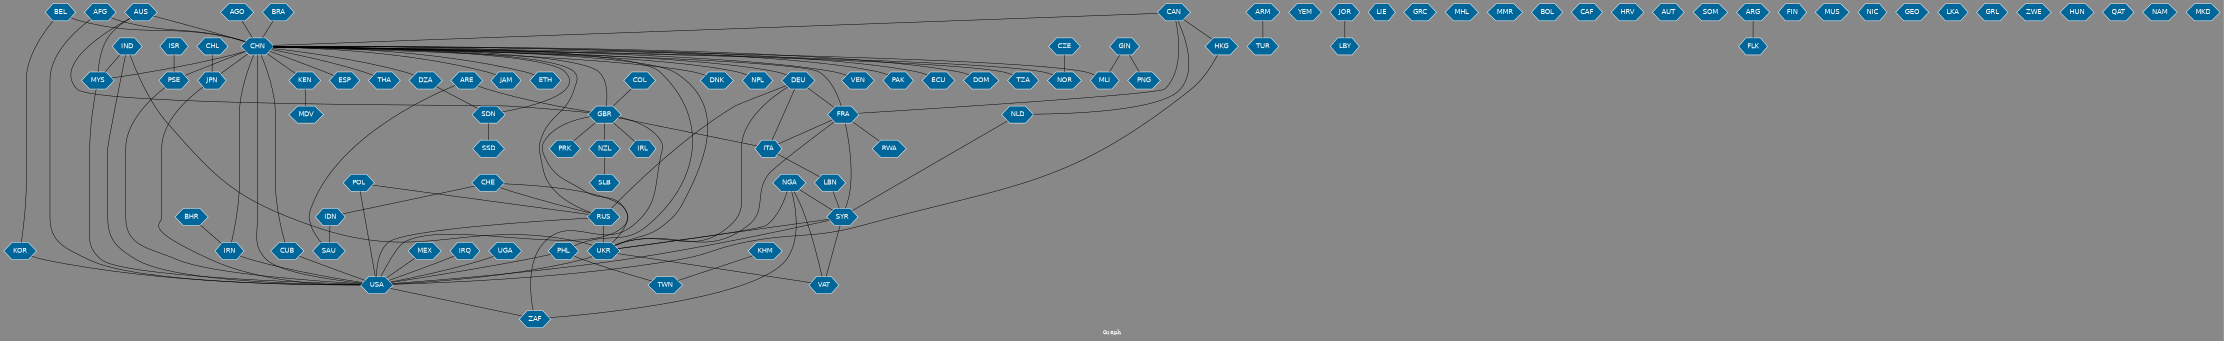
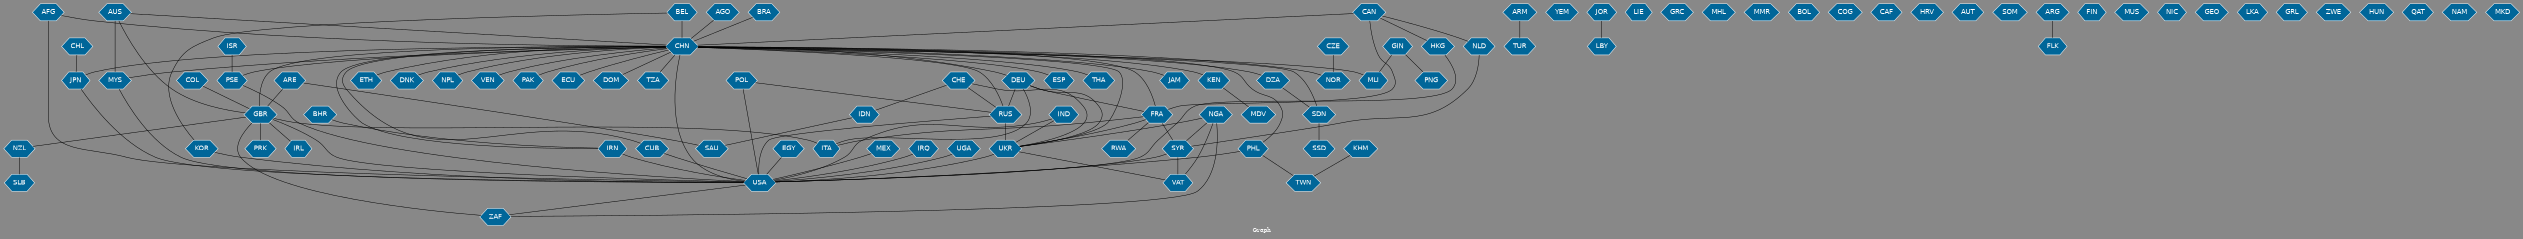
node "COG": added
edge "IND" -- "MYS": removed
node "EGY": added
node "LBN": removed
edge "SYR" -- "UKR": removed
